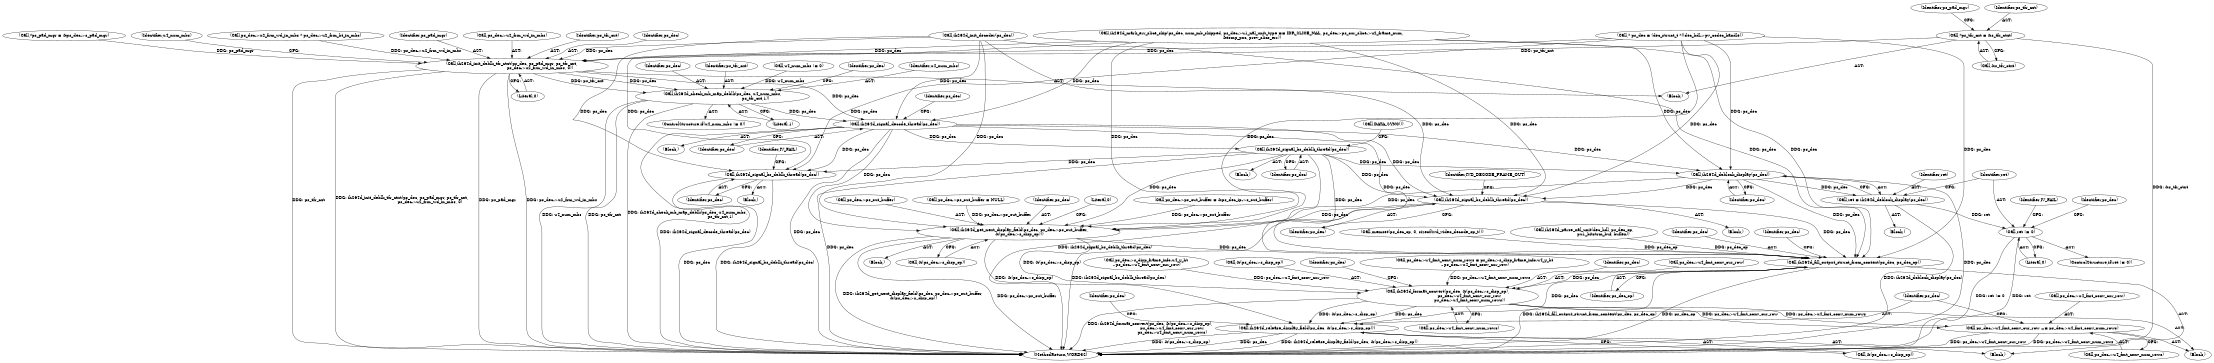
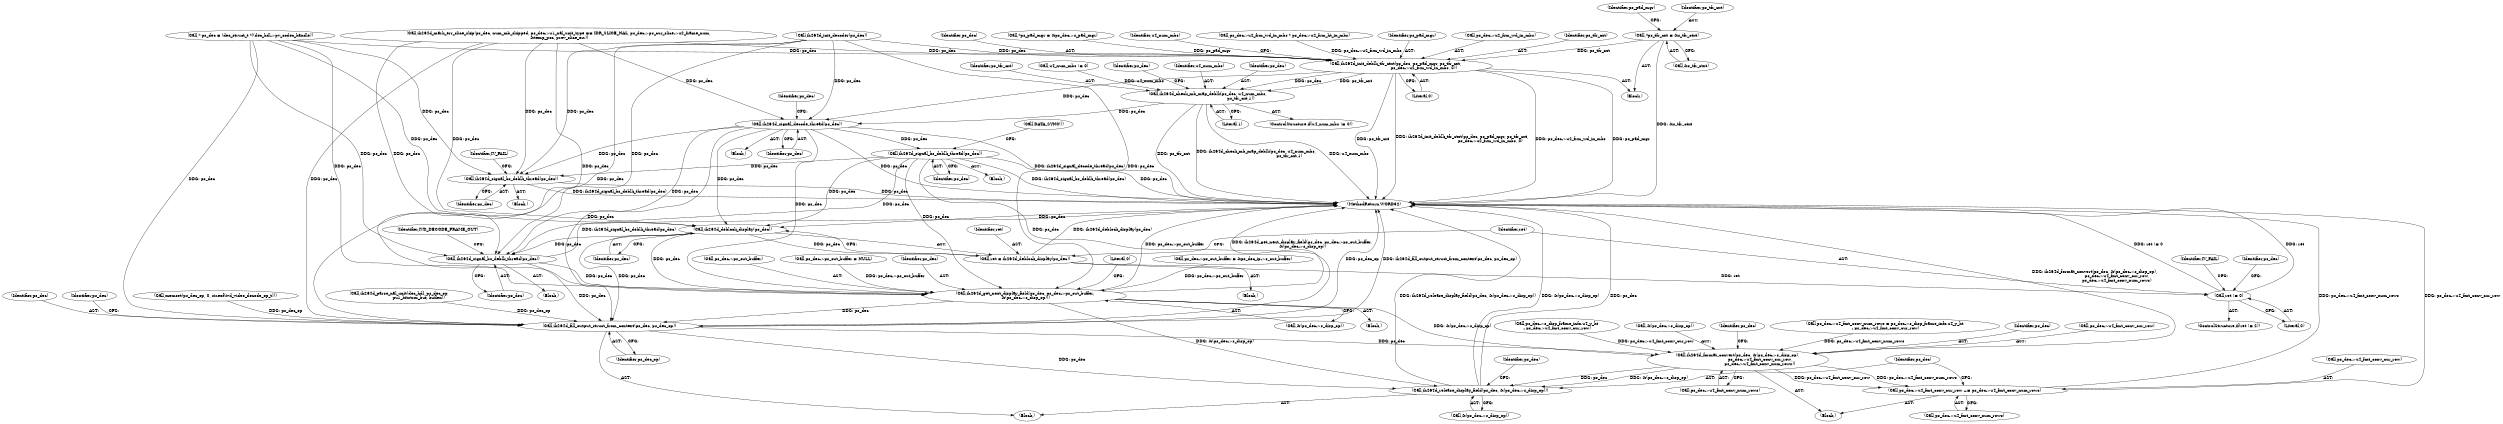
node "(ControlStructure,if(ret != 0))": label "(ControlStructure,if(ret != 0))" -> "(ControlStructure,if(ret != 2))"
edge "(Call,ih264d_deblock_display(ps_dec))" -> "(MethodReturn,WORD32)": reversed
